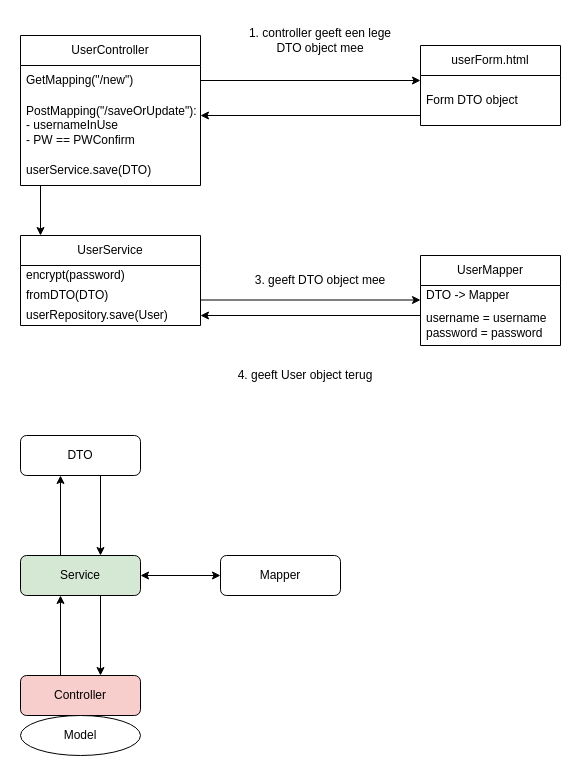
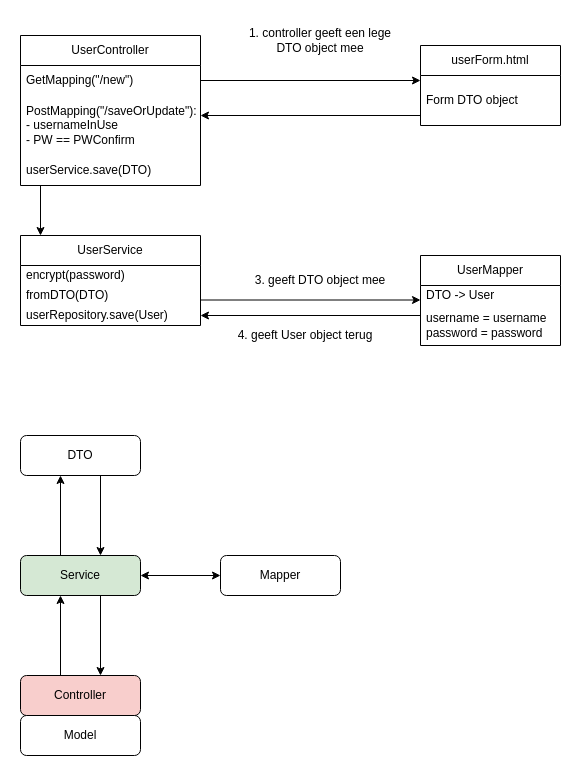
node "DTO -> Mapper": label "DTO -> Mapper" -> "DTO -> User"
node "4. geeft User object terug": moved (306, 376) -> (306, 336)
node "Model": shape ellipse -> rounded rectangle
